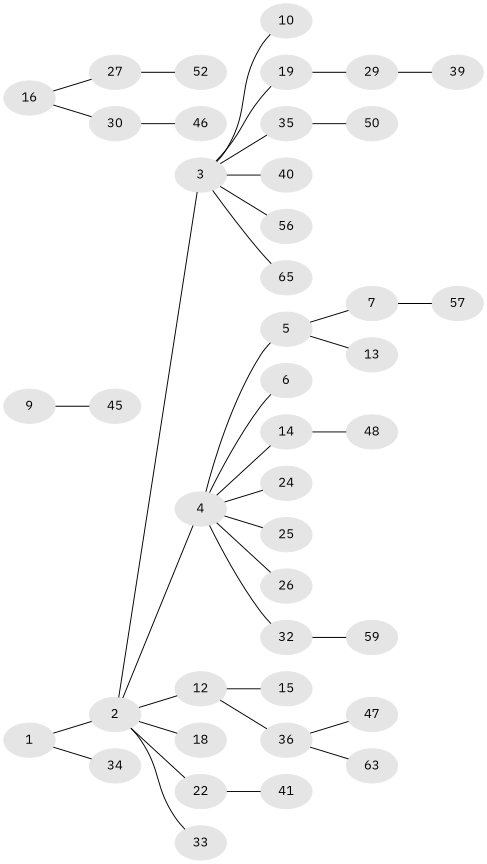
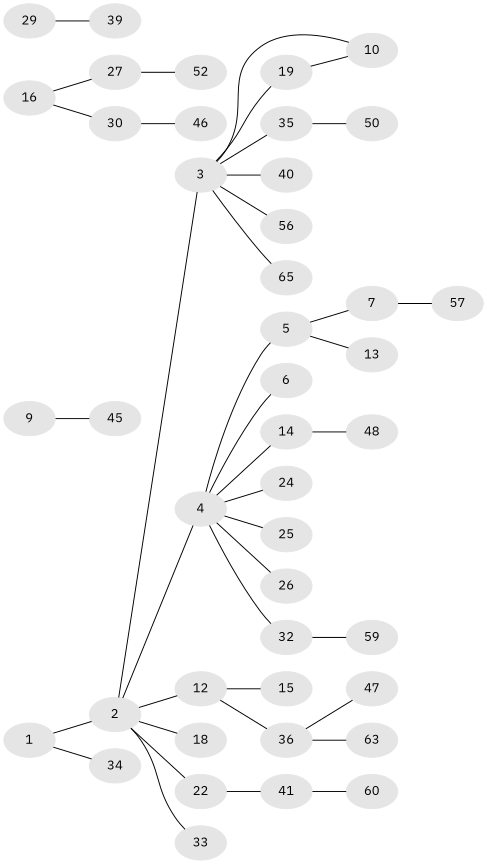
edge "19" -- "29": now "19" -- "10"
node "60": added
